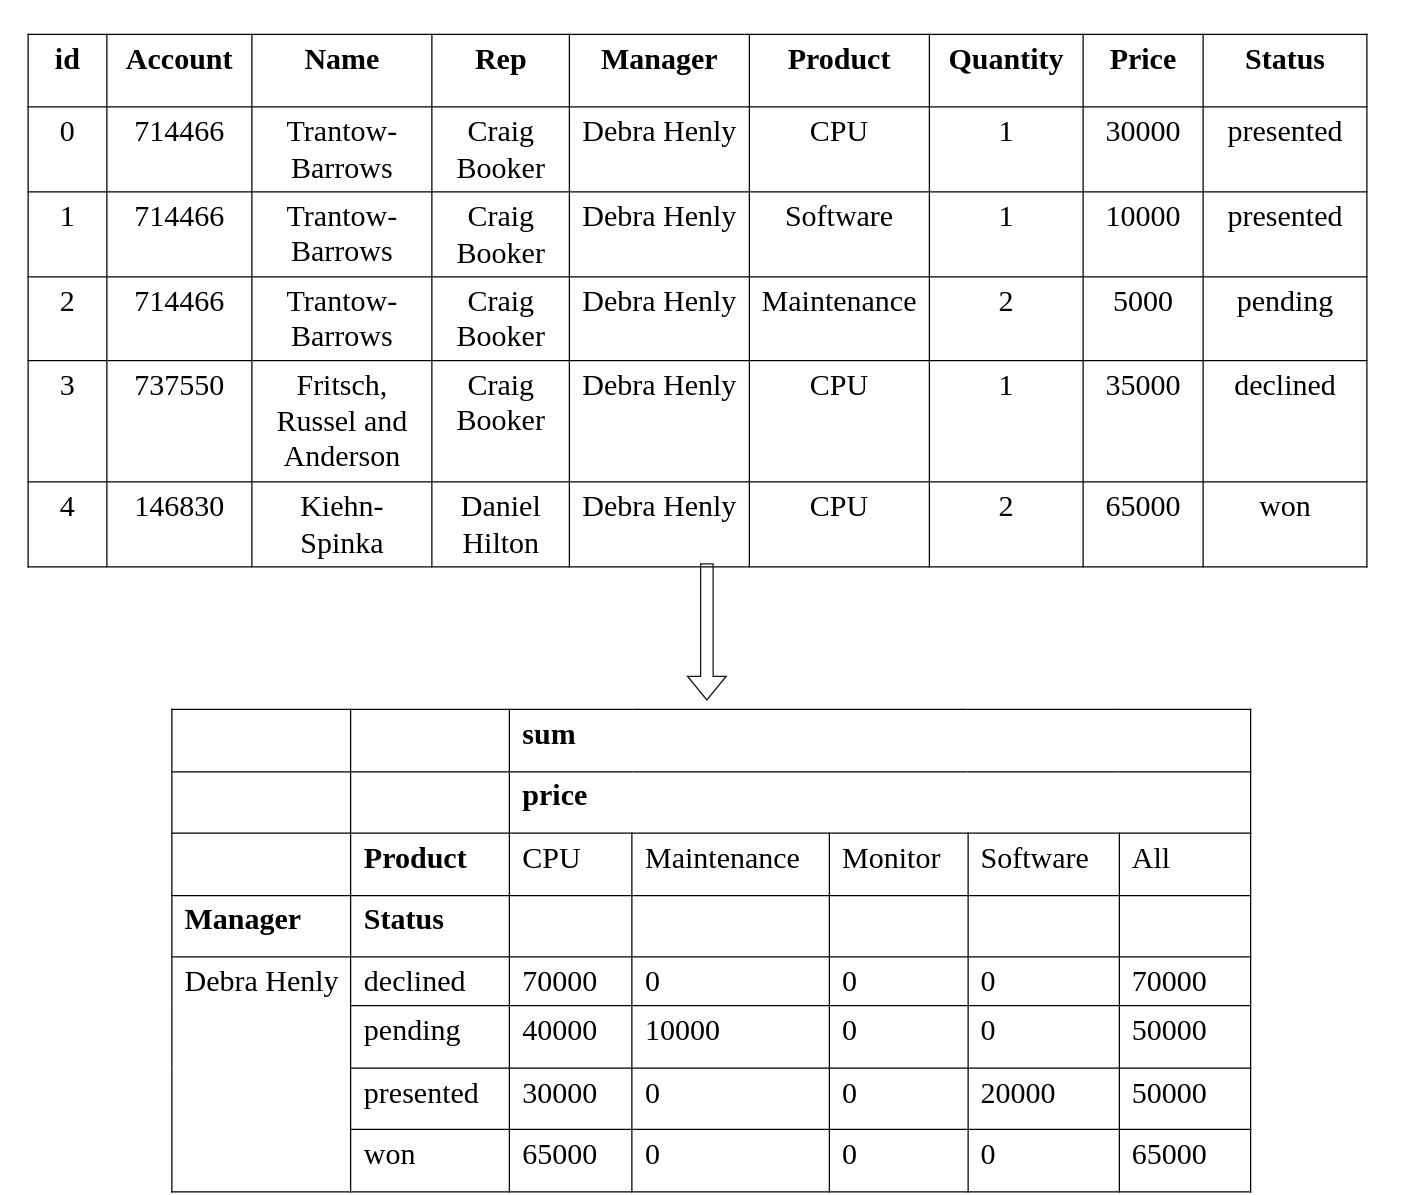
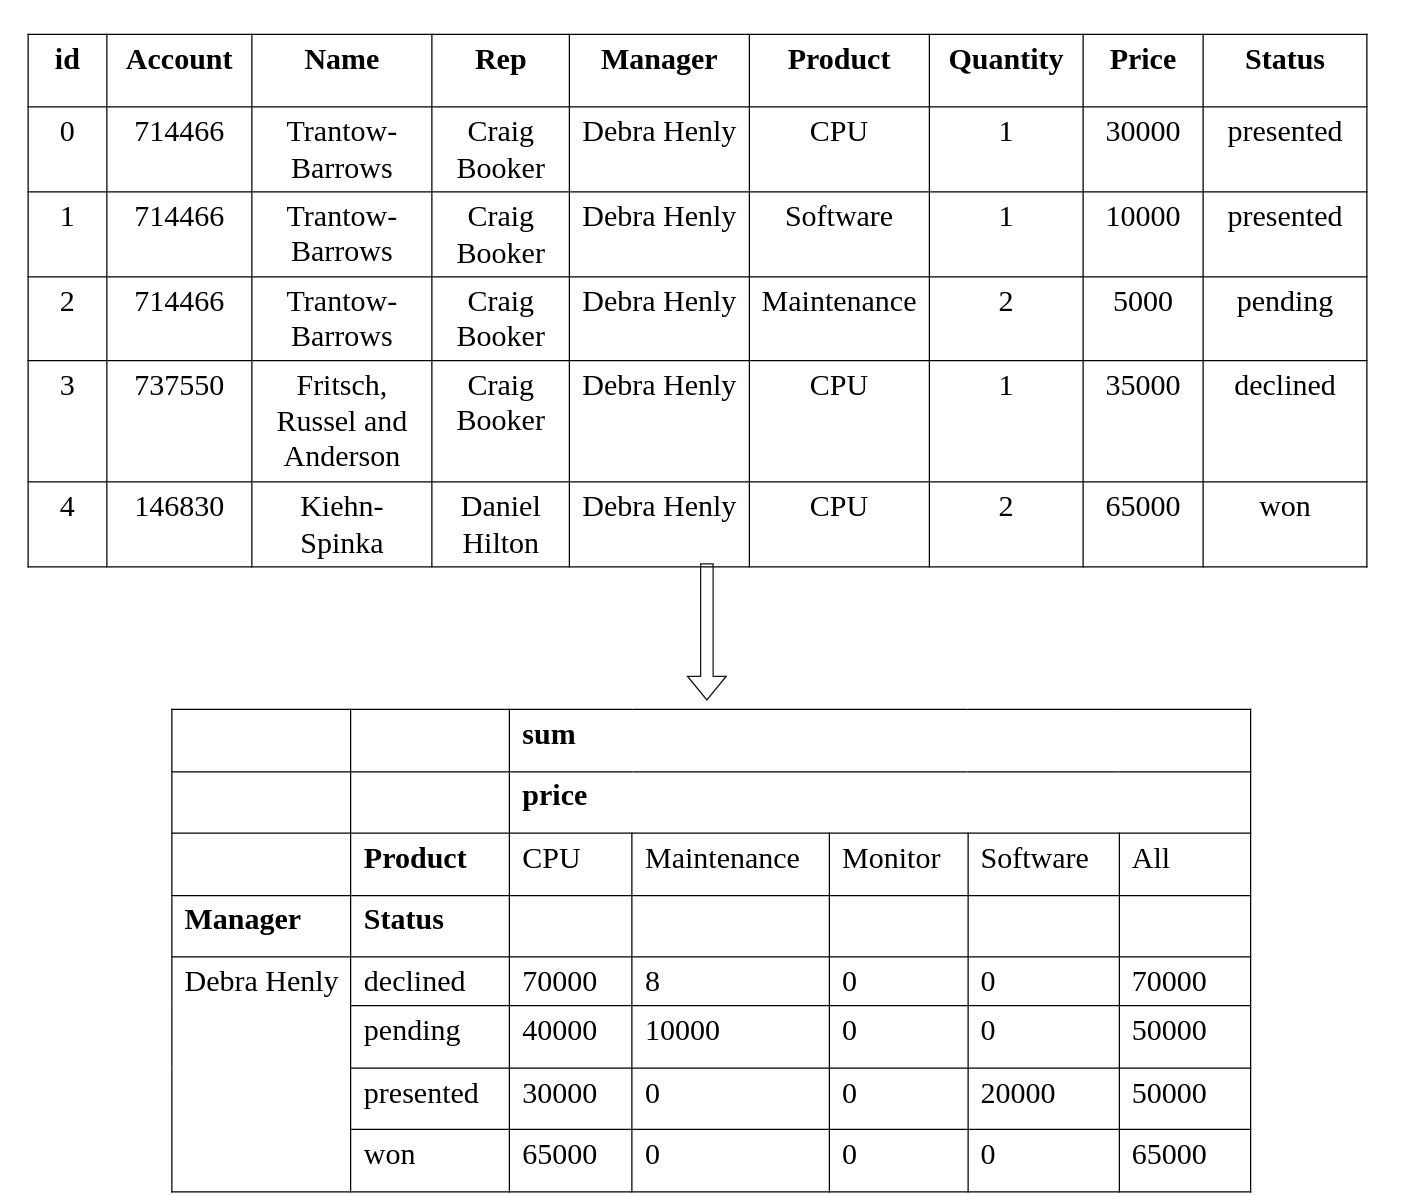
node "sum price Product CPU Maintenance Monitor Software All Manager Status Debra Henly declined 70000 0 0 0 70000 pending 40000 10000 0 0 50000 presented 30000 0 0 20000 50000 won 65000 0 0 0 65000": label "sum price Product CPU Maintenance Monitor Software All Manager Status Debra Henly declined 70000 0 0 0 70000 pending 40000 10000 0 0 50000 presented 30000 0 0 20000 50000 won 65000 0 0 0 65000" -> "sum price Product CPU Maintenance Monitor Software All Manager Status Debra Henly declined 70000 8 0 0 70000 pending 40000 10000 0 0 50000 presented 30000 0 0 20000 50000 won 65000 0 0 0 65000"
